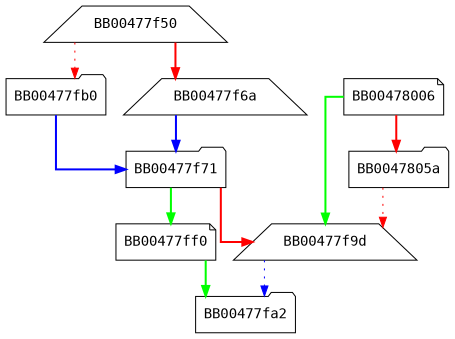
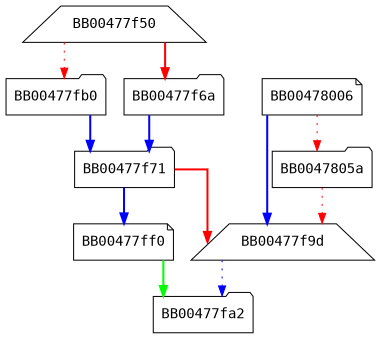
node "BB00477f6a": shape trapezium -> folder
edge "BB00478006" -> "BB0047805a": style bold -> dotted
edge "BB00478006" -> "BB00477f9d": color green -> blue
edge "BB00477f71" -> "BB00477ff0": color green -> blue
